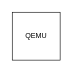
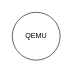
node "QEMU": shape rectangle -> ellipse
